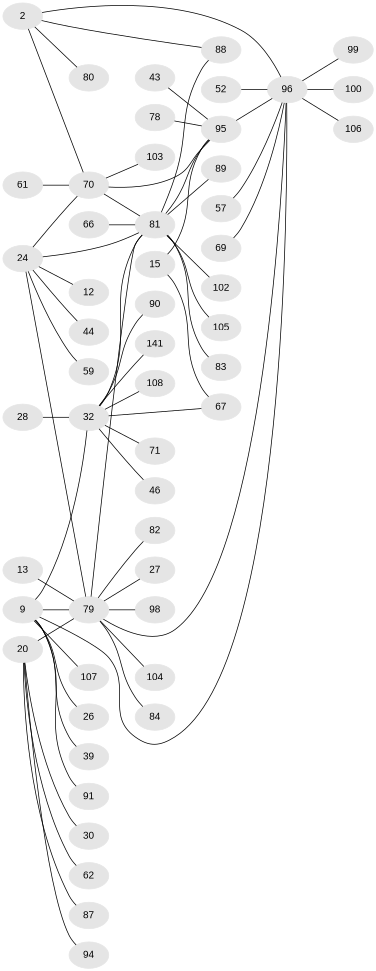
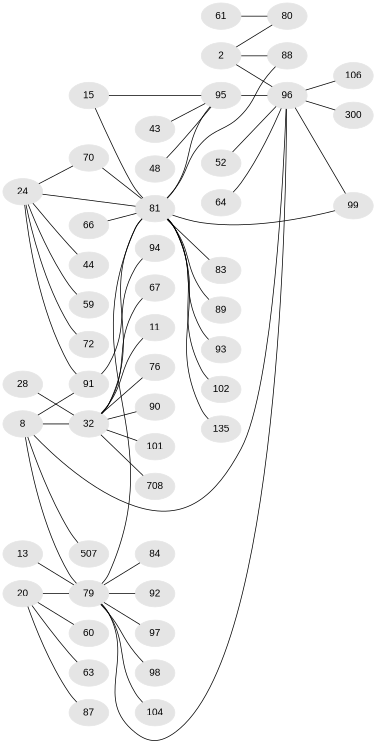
node "100": label "100" -> "300"
edge "2" -- "70": removed
node "78": label "78" -> "48"
node "103": removed
edge "95" -- "70": removed
edge "61" -- "70": now "61" -- "80"
node "57": removed
edge "99" -- "81": added
node "69": label "69" -> "64"
node "12": label "12" -> "72"
node "105": label "105" -> "135"
edge "15" -- "67": now "15" -- "81"
node "141": label "141" -> "101"
node "93": added
node "108": label "108" -> "708"
edge "24" -- "79": now "24" -- "91"
node "71": label "71" -> "11"
node "46": label "46" -> "76"
node "82": label "82" -> "92"
node "27": label "27" -> "97"
node "9": label "9" -> "8"
node "107": label "107" -> "507"
node "26": removed
node "39": removed
node "30": label "30" -> "60"
edge "20" -- "94": now "91" -- "94"
node "62": label "62" -> "63"
